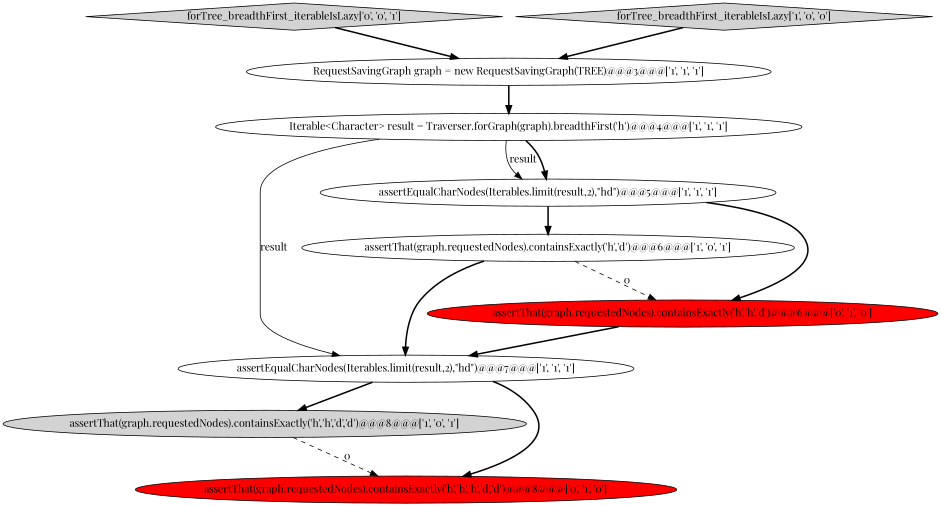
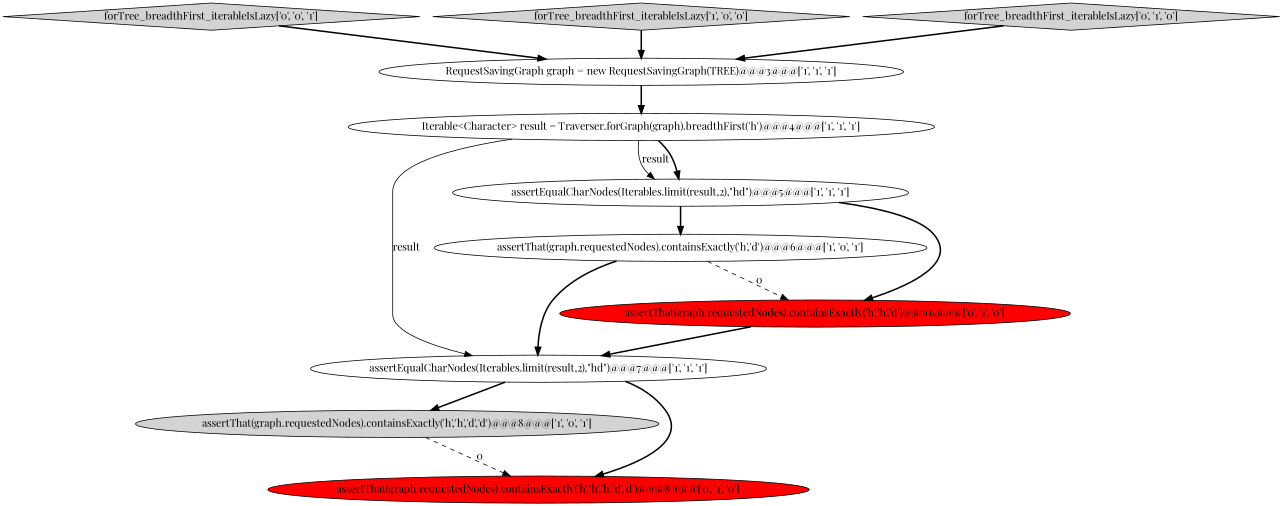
node "forTree_breadthFirst_iterableIsLazy['0', '1', '0']": added
